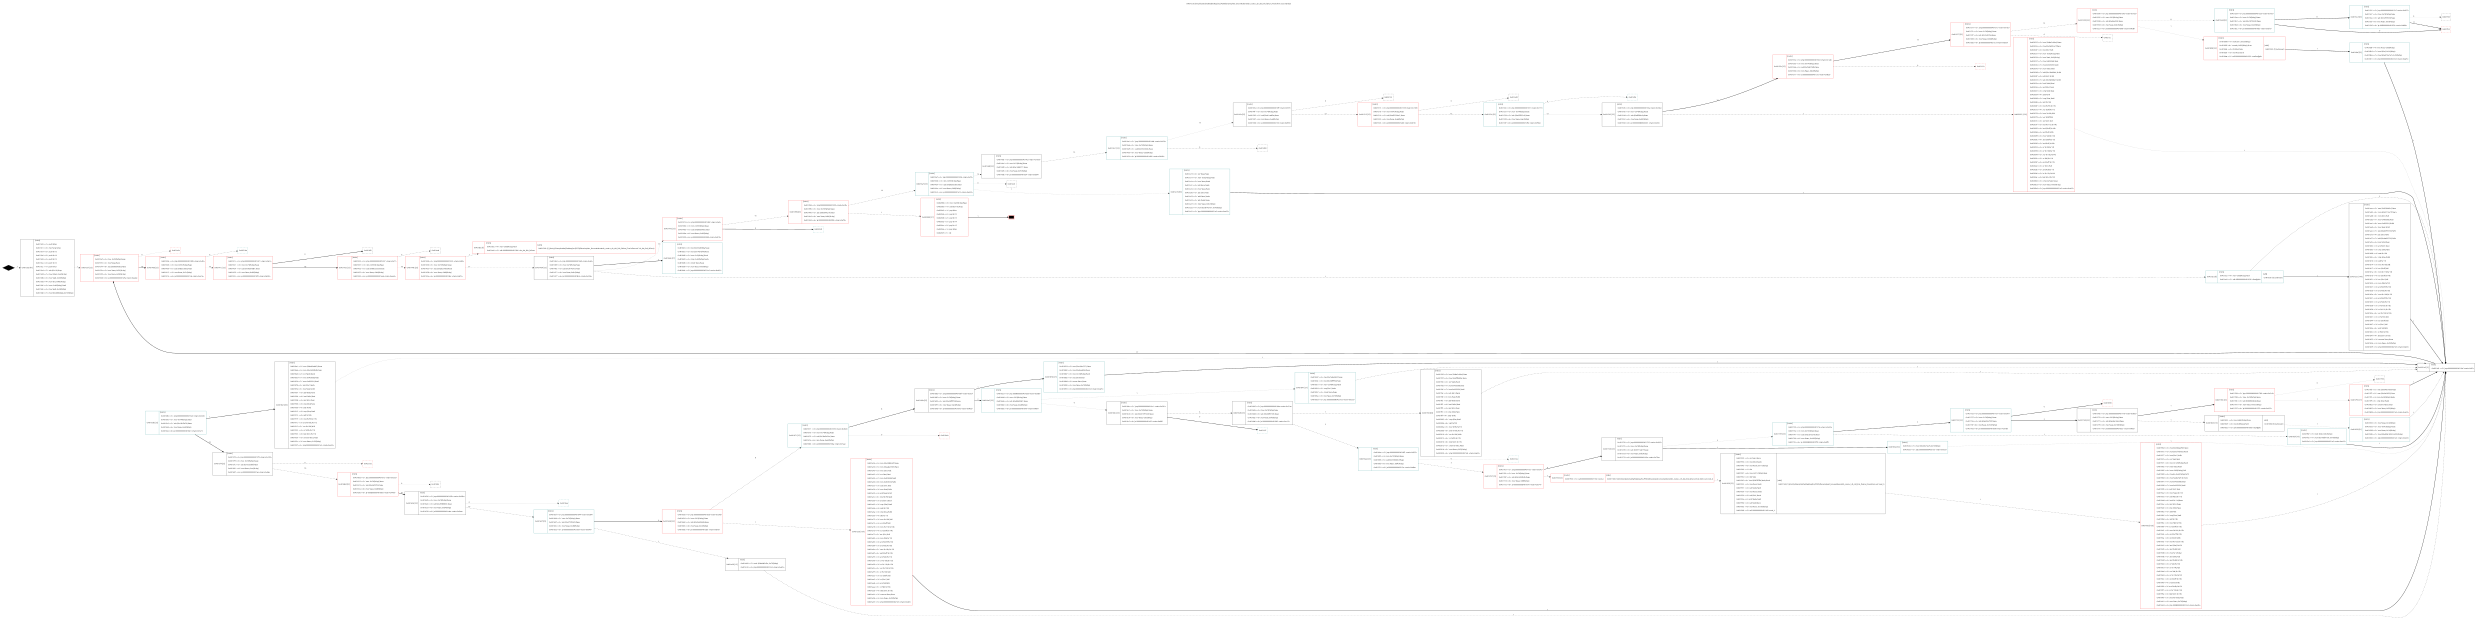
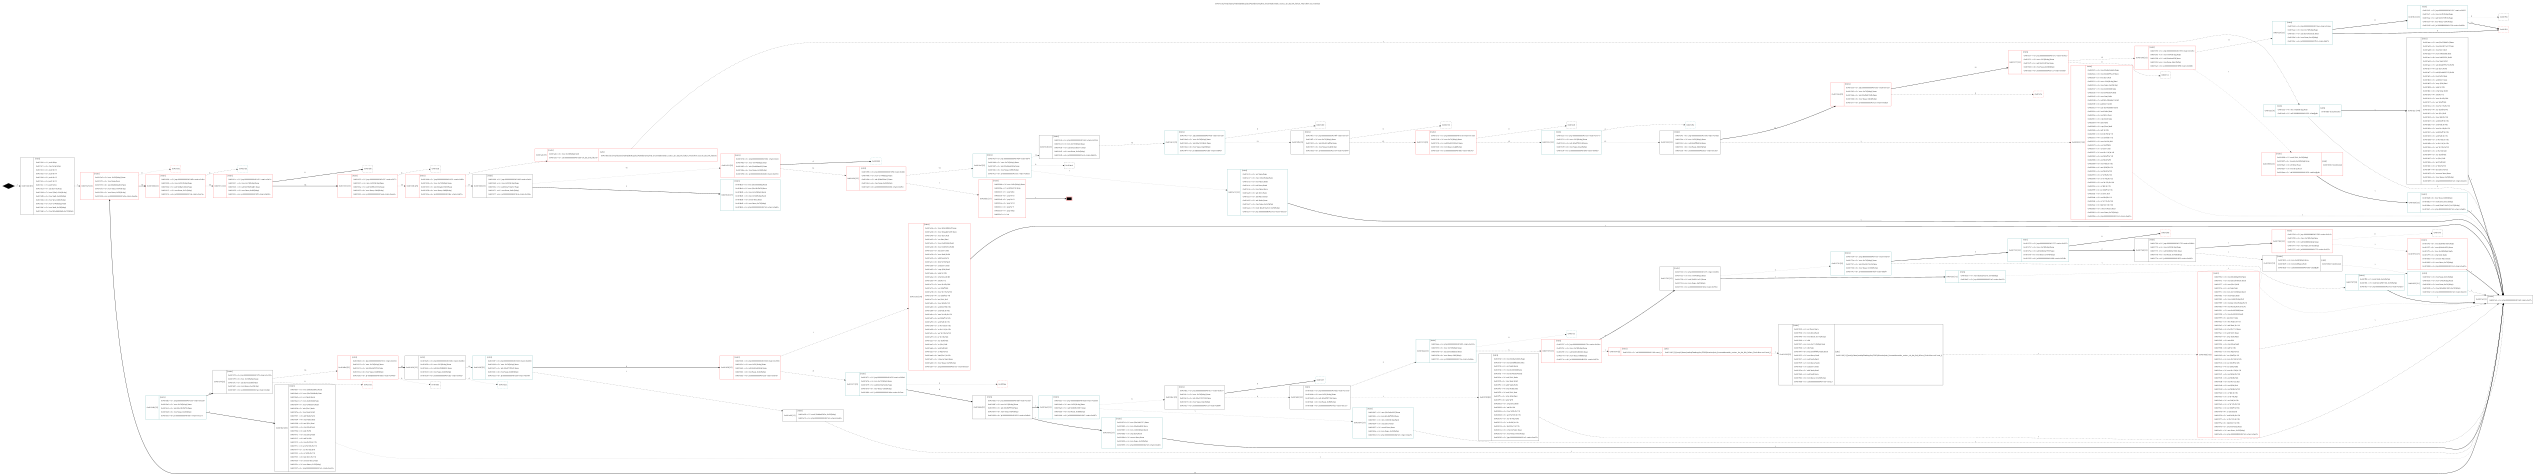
edge "0x401464 [25]" -> "0x401ac5 [9]": now "0x401abc [9]" -> "0x401ac5 [9]"
